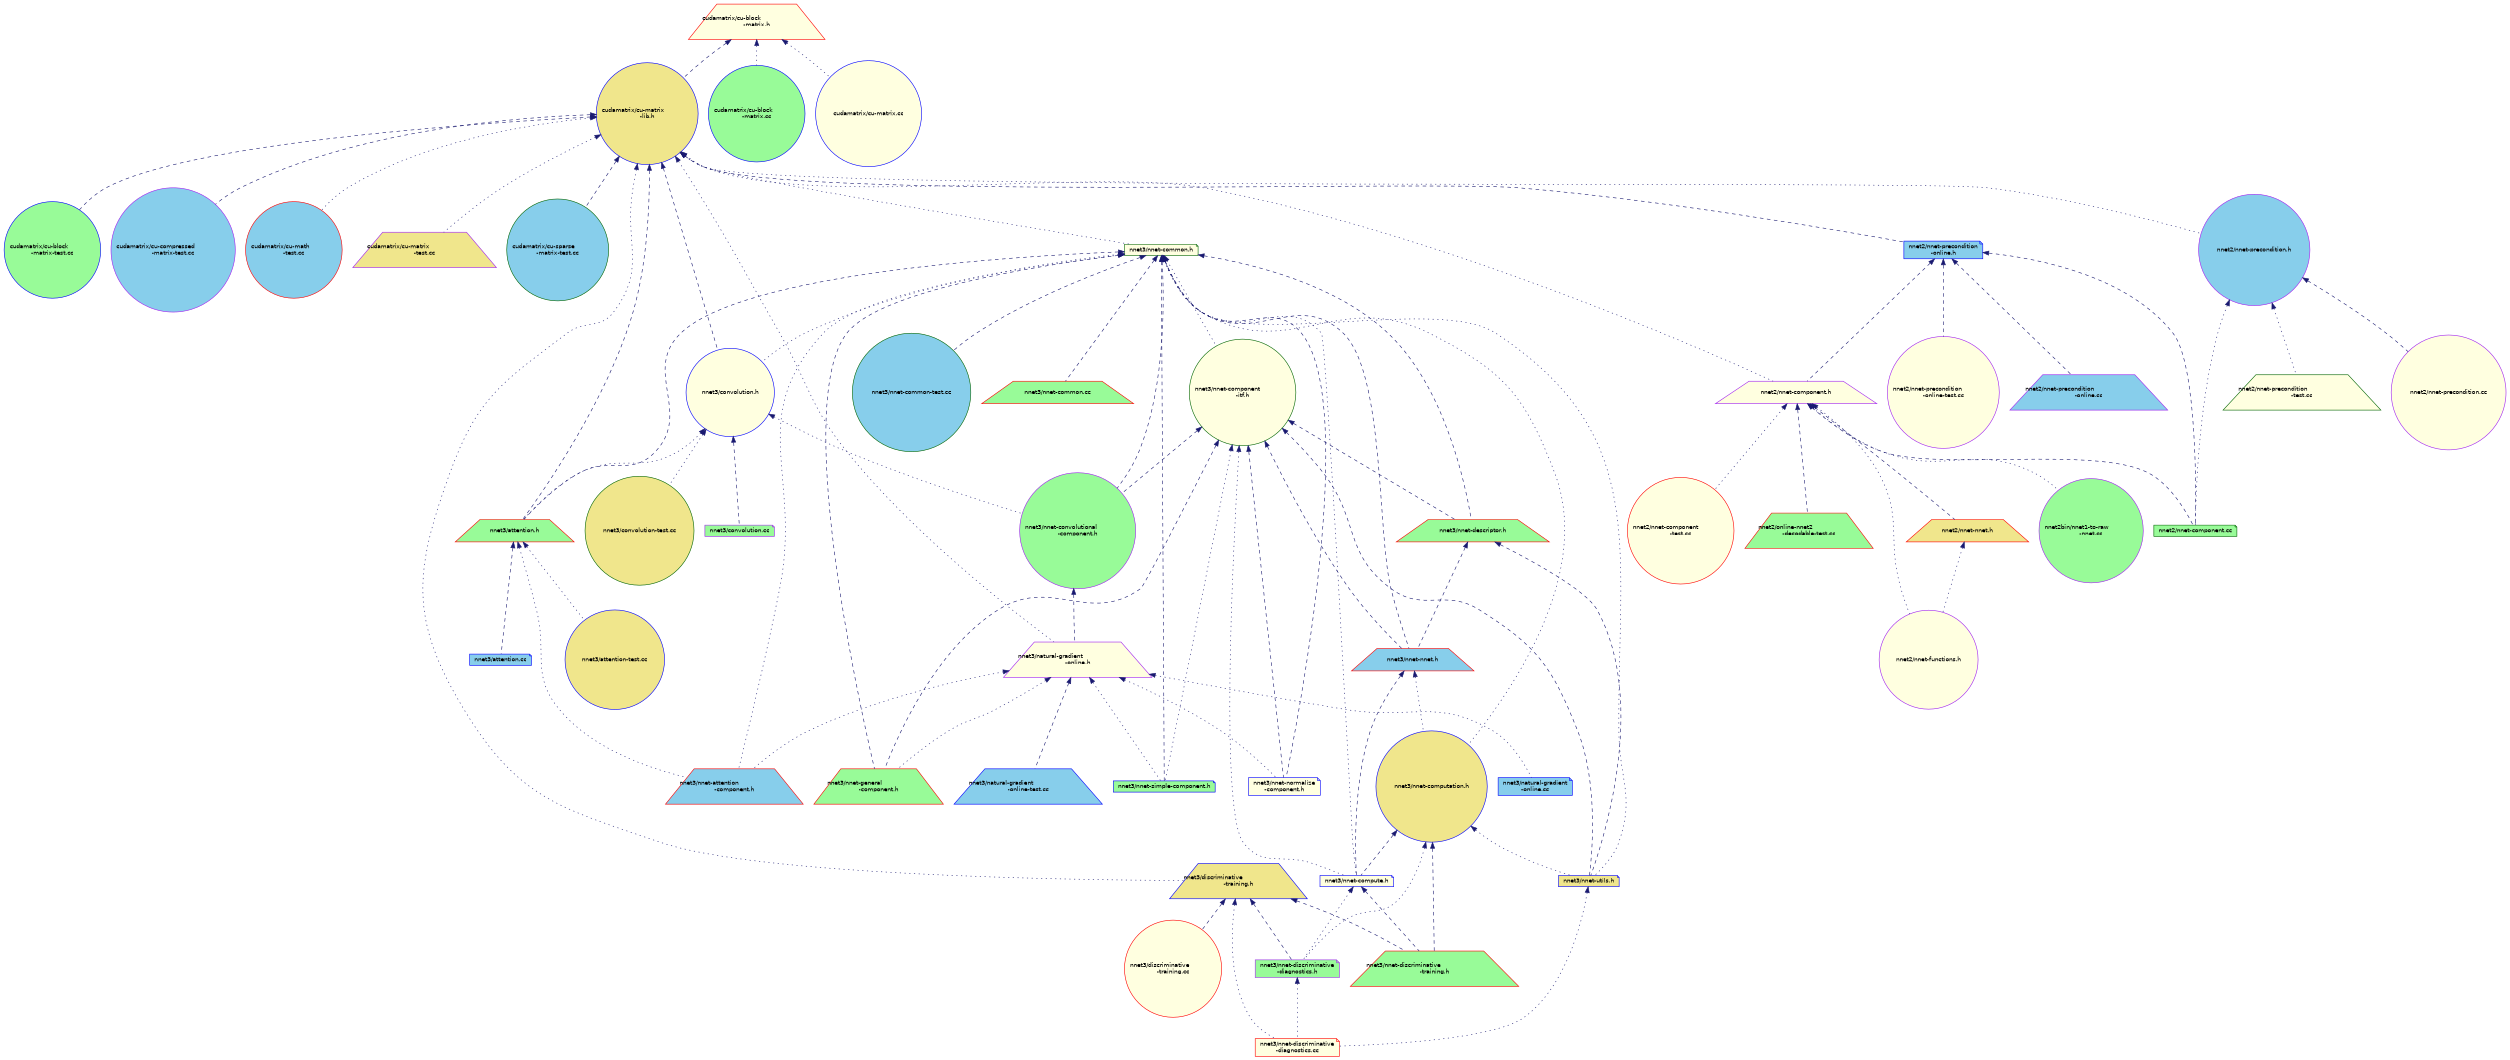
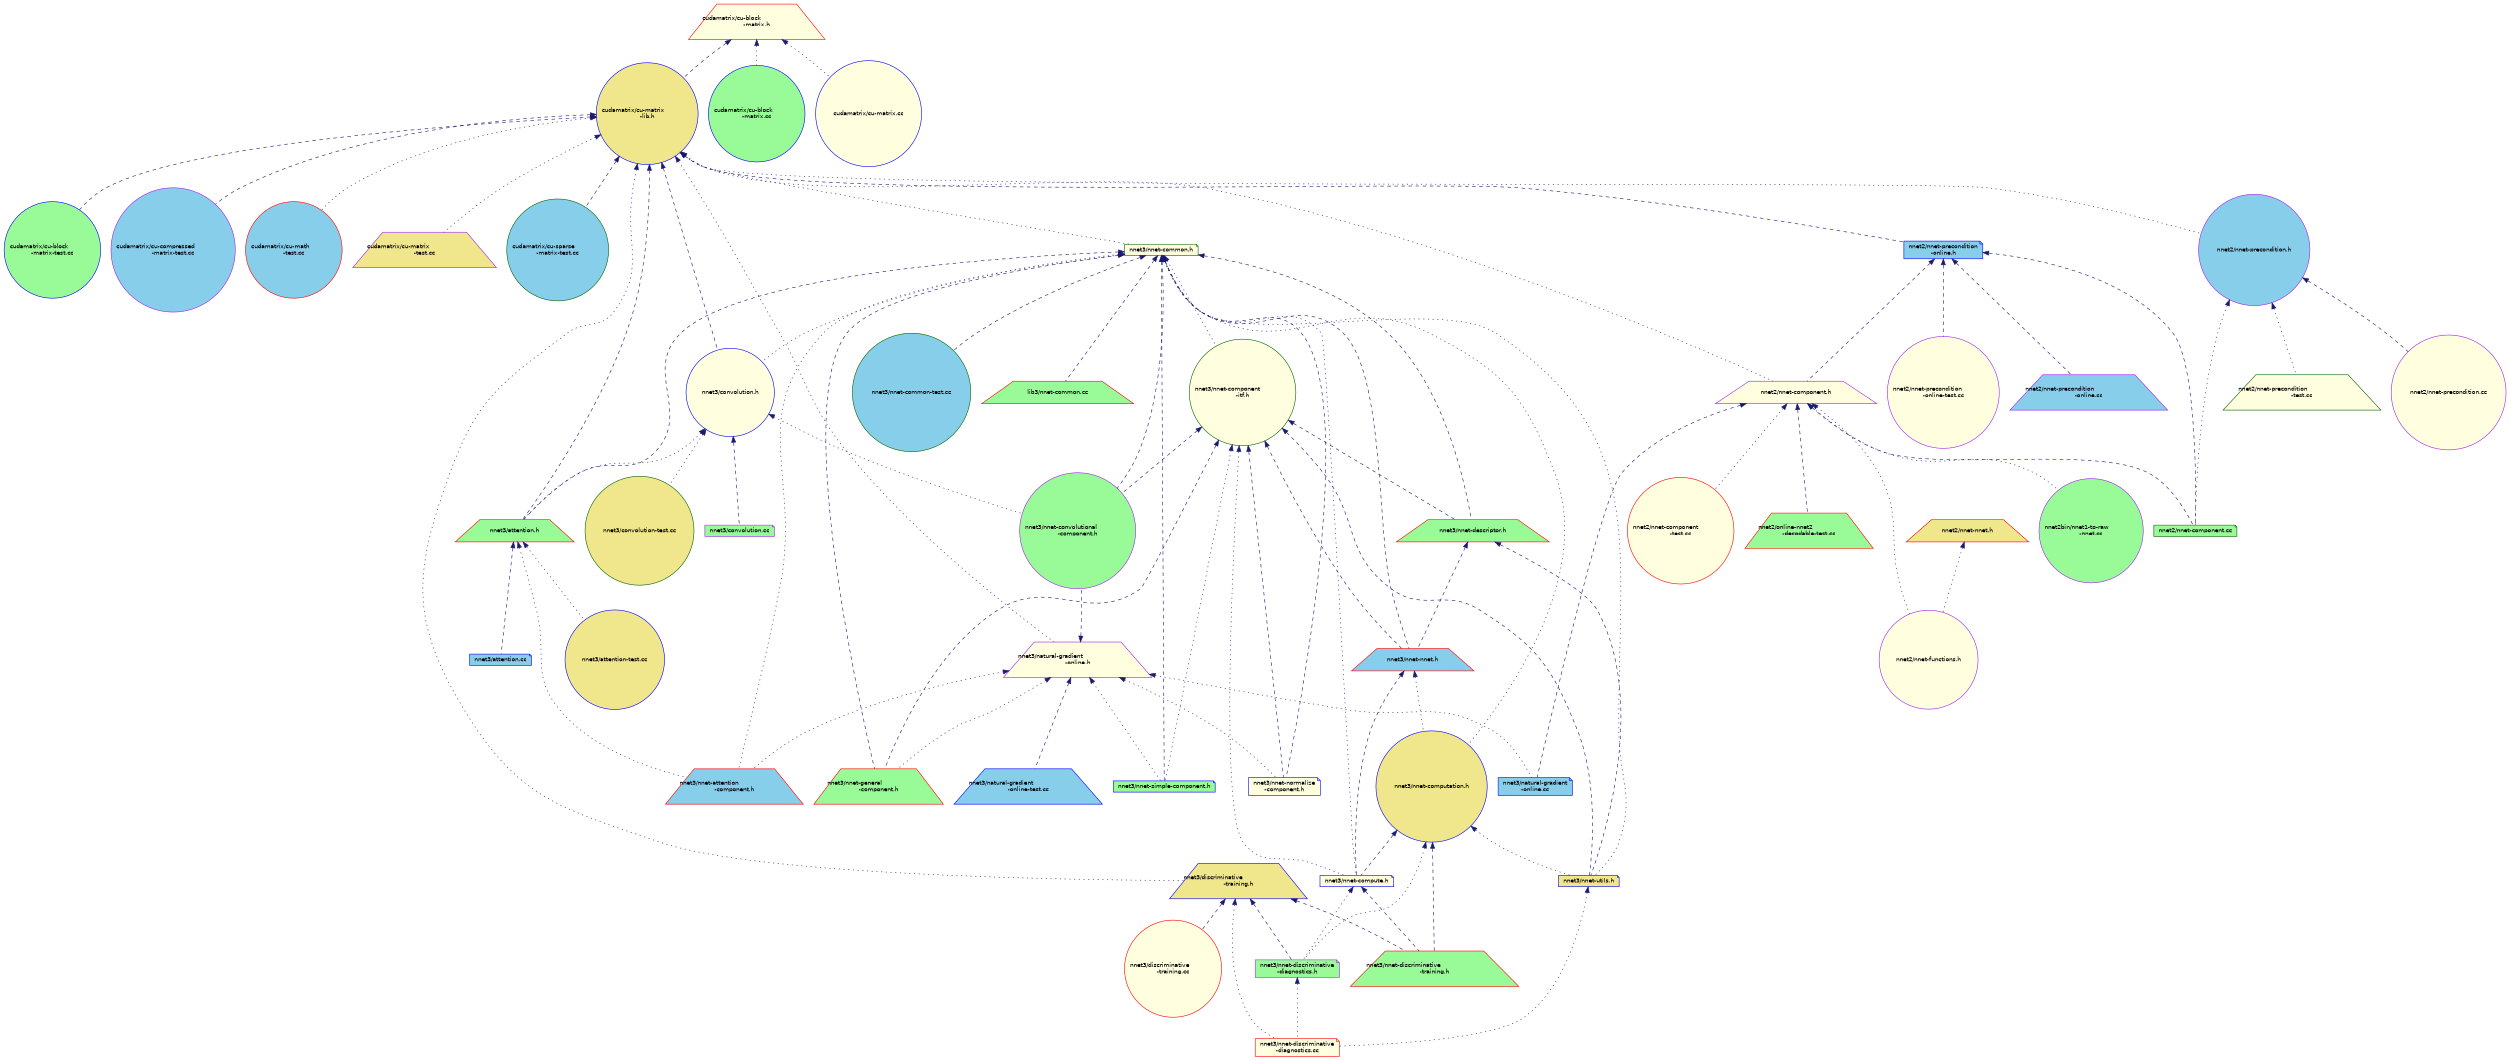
node "nnet3/nnet-common.cc": label "nnet3/nnet-common.cc" -> "lib3/nnet-common.cc"
edge "nnet2/nnet-nnet.h" -> "nnet2/nnet-component.h": now "nnet3/natural-gradient -online.cc" -> "nnet2/nnet-component.h"
edge "nnet3/natural-gradient -online.h" -> "nnet3/nnet-convolutional -component.h": reversed
